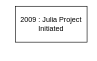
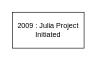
node "2009 : Julia Project Initiated": moved (51, 24) -> (48, 30)
